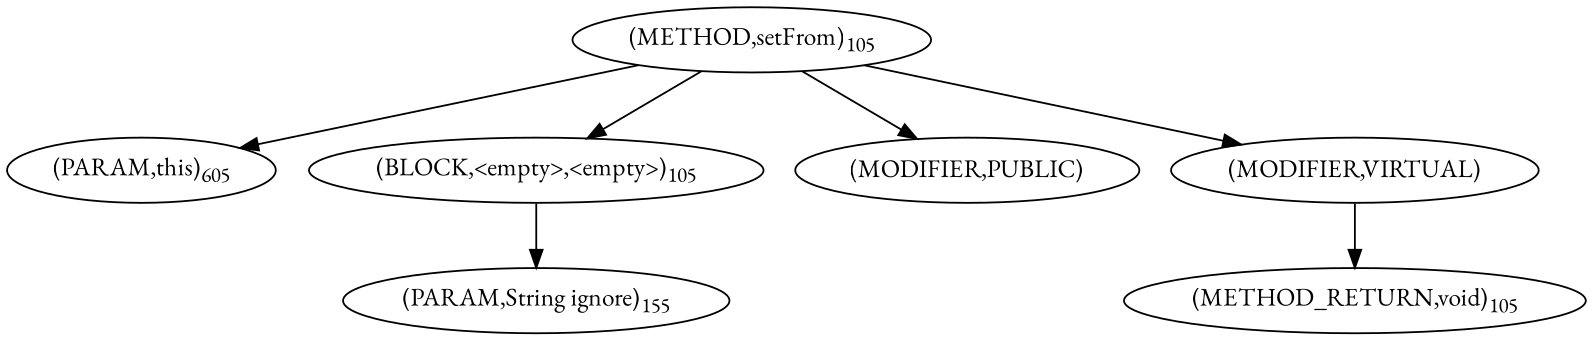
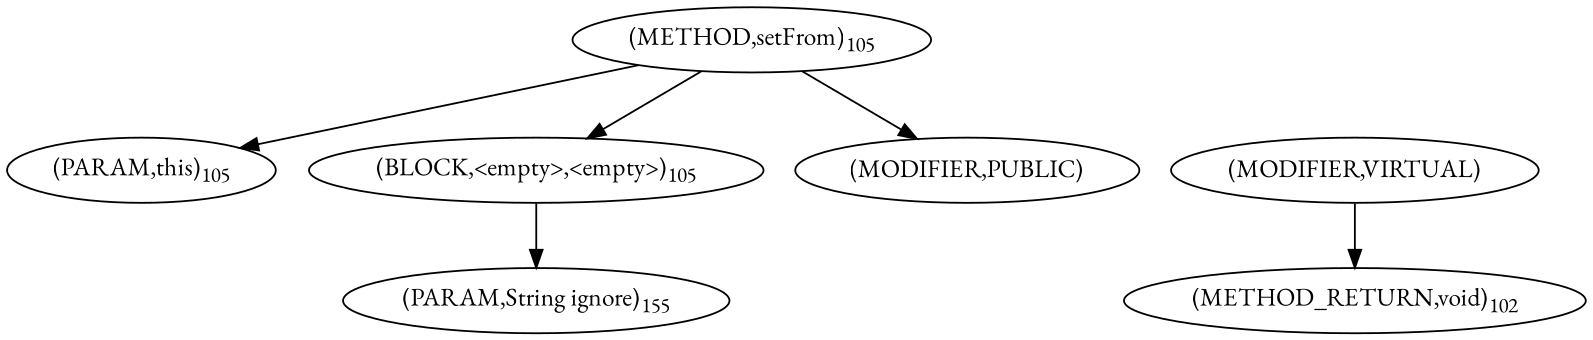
edge "(METHOD,setFrom)" -> "(MODIFIER,VIRTUAL)": removed
node "(PARAM,this)": text "605" -> "105"
node "(METHOD_RETURN,void)": text "105" -> "102"
